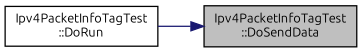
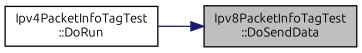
node "Ipv4PacketInfoTagTest ::DoSendData": label "Ipv4PacketInfoTagTest ::DoSendData" -> "Ipv8PacketInfoTagTest ::DoSendData"
